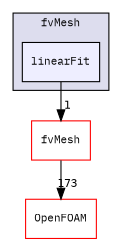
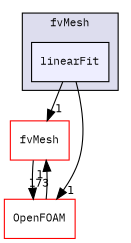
edge "linearFit" -> "OpenFOAM": added
edge "OpenFOAM" -> "fvMesh": added
